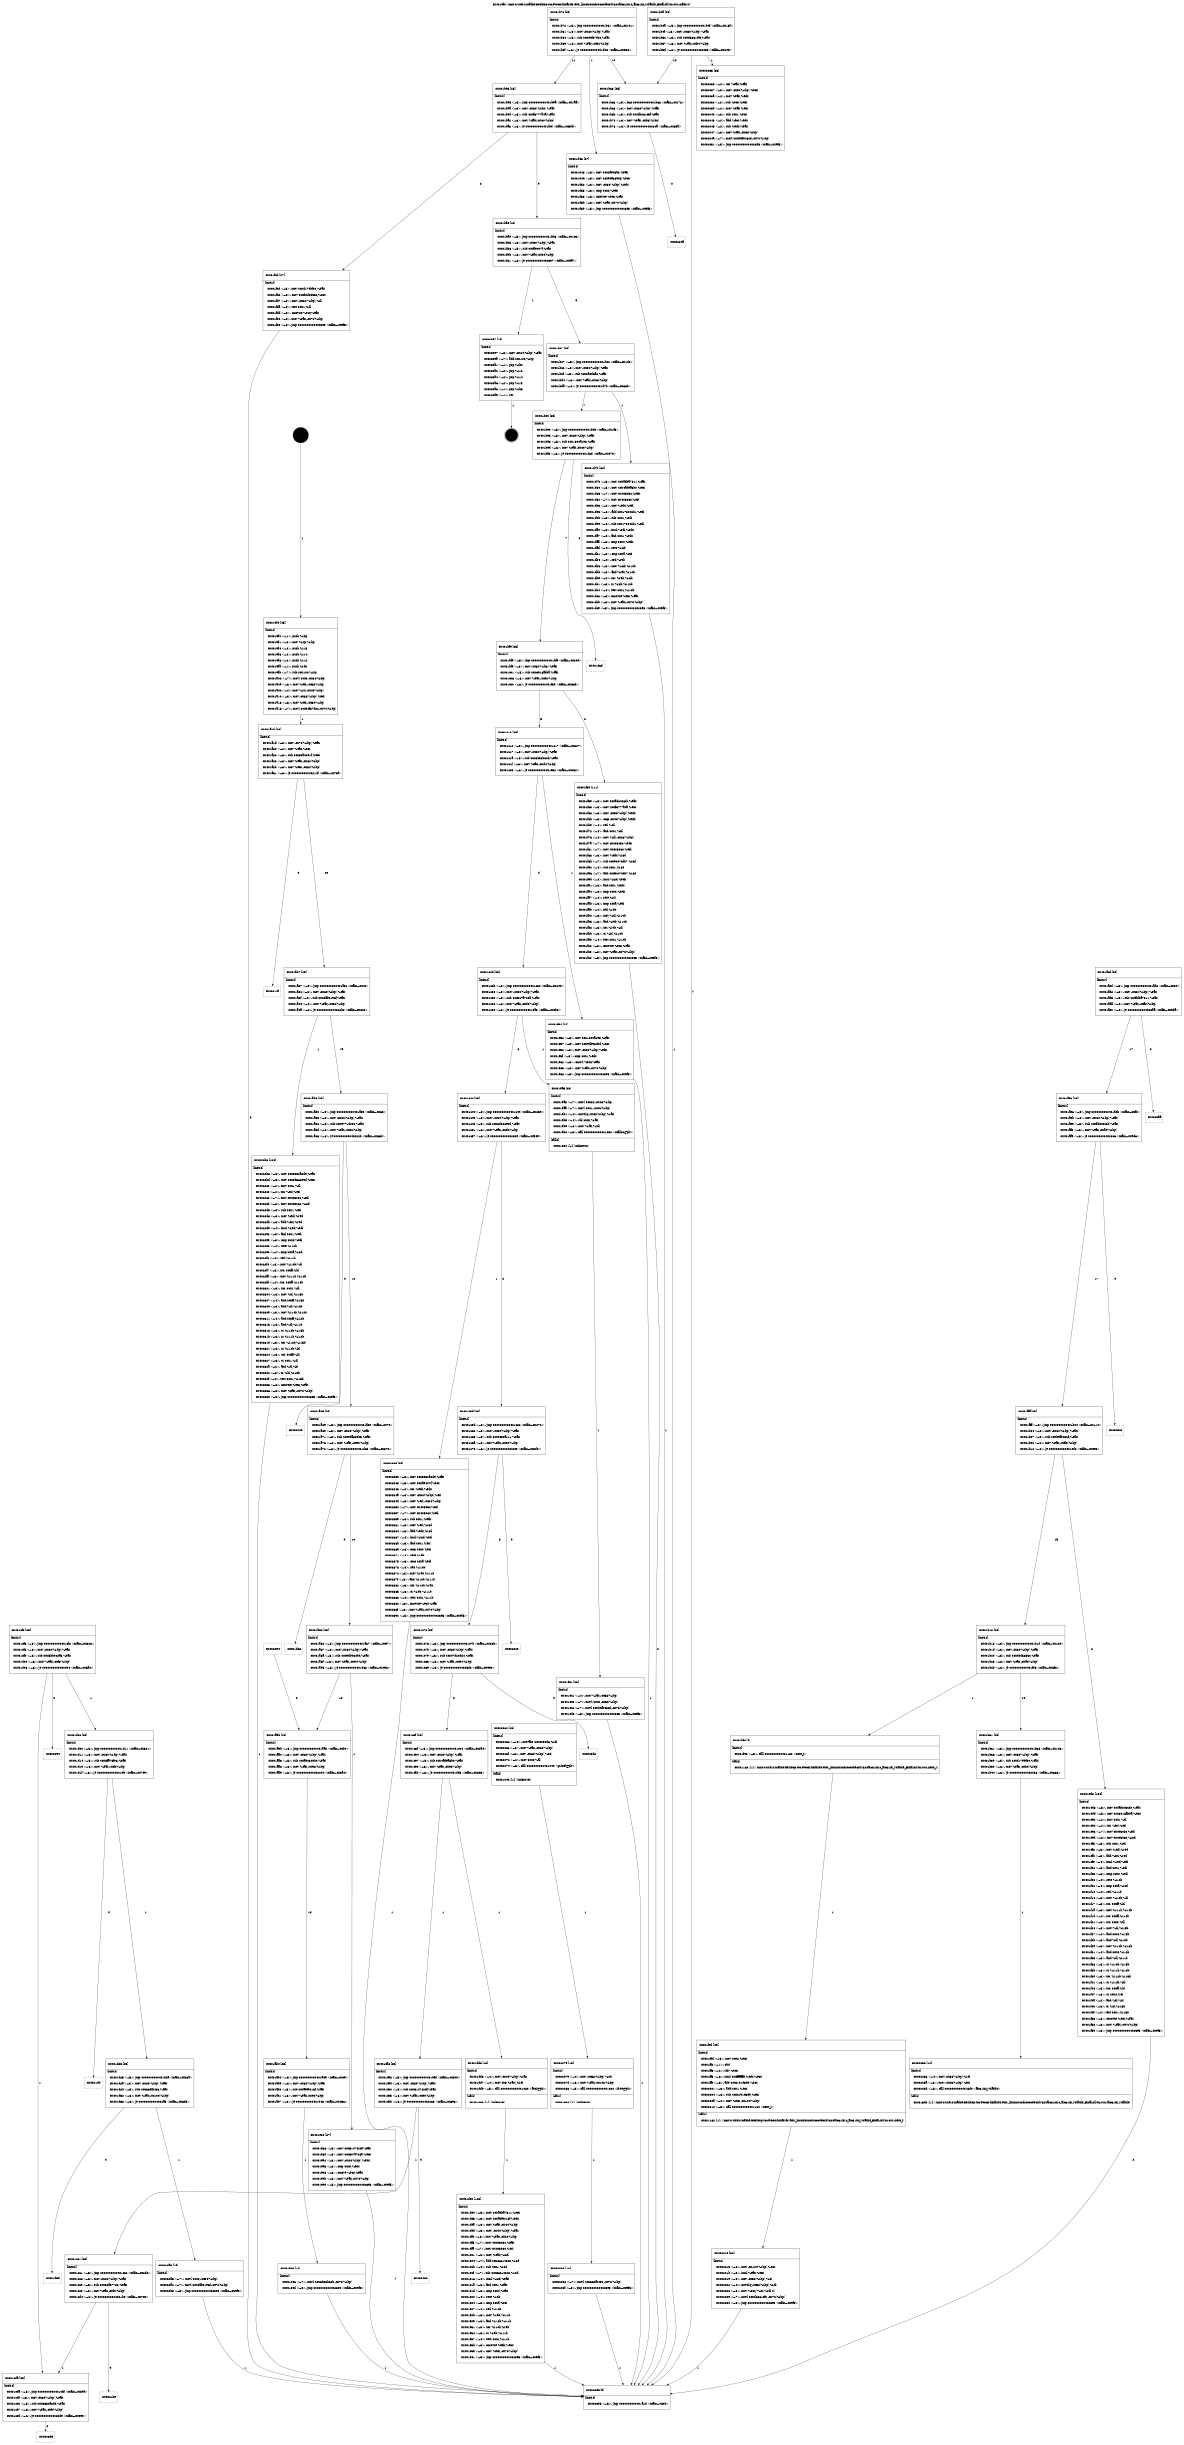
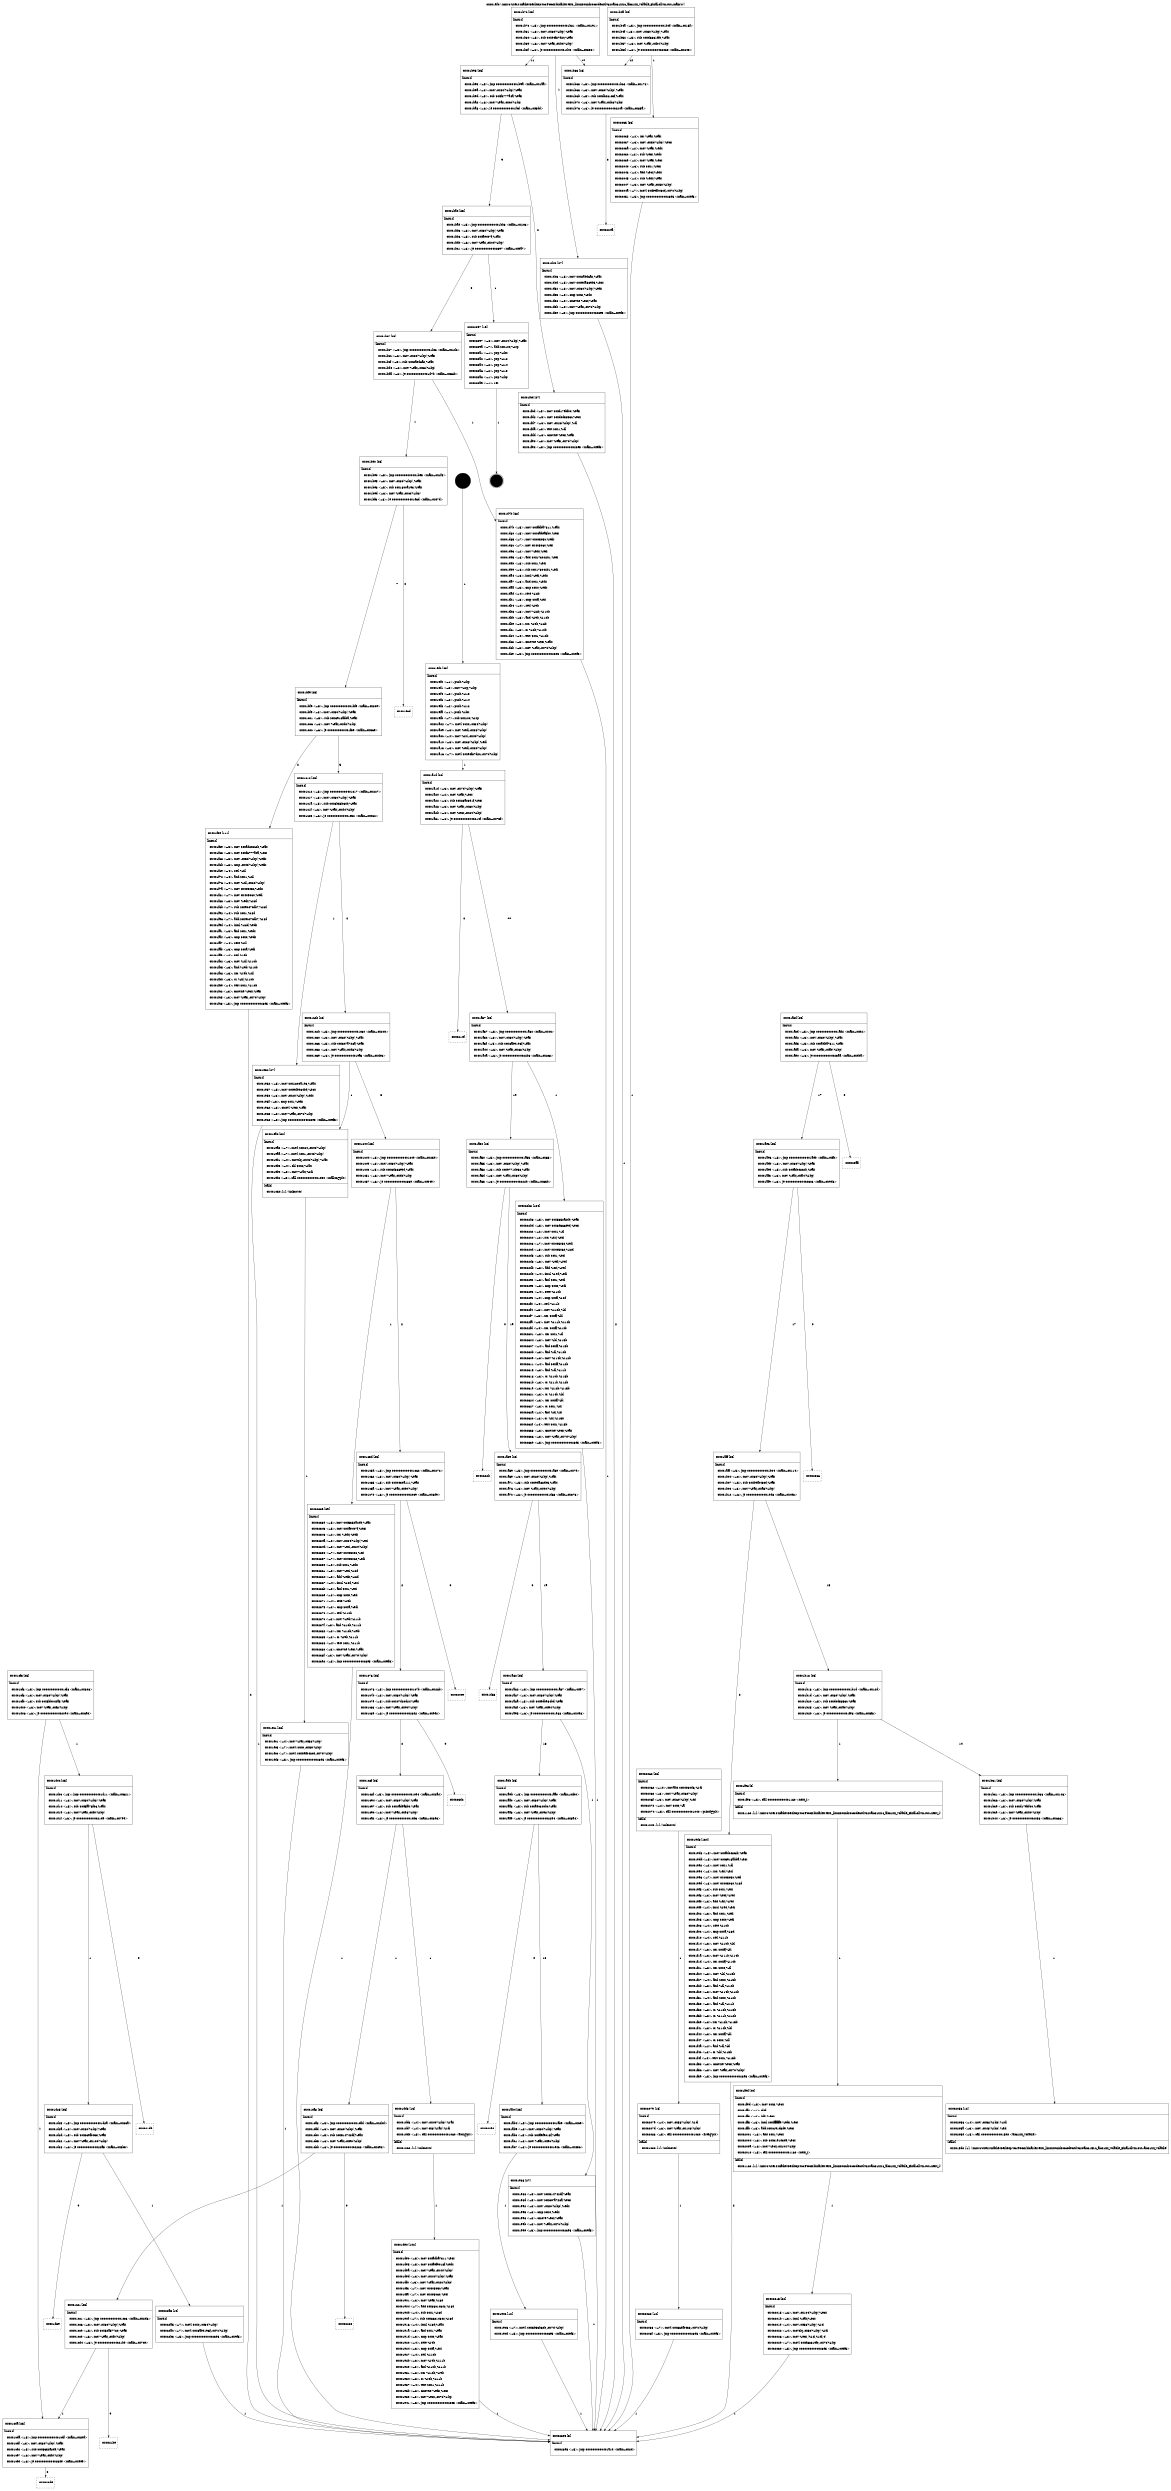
edge "0x401b4a [25]" -> "0x4023e5 [5]": now "0x402035 [33]" -> "0x4023e5 [5]"
edge "0x402294" -> "0x401a9b [25]": reversed
node "0x402094": removed
